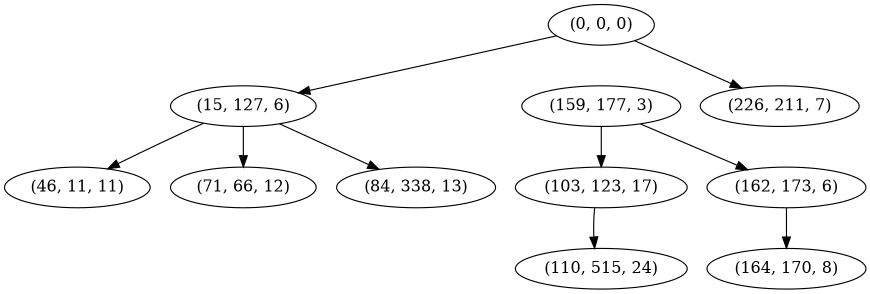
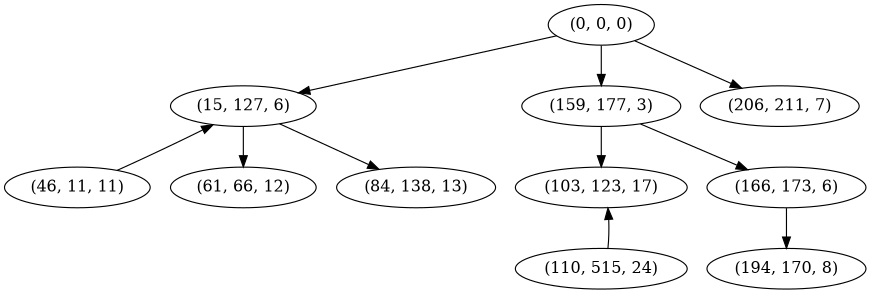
edge "(0, 0, 0)" -> "(159, 177, 3)": added
node "(226, 211, 7)": label "(226, 211, 7)" -> "(206, 211, 7)"
edge "(15, 127, 6)" -> "(46, 11, 11)": reversed
node "(71, 66, 12)": label "(71, 66, 12)" -> "(61, 66, 12)"
node "(84, 338, 13)": label "(84, 338, 13)" -> "(84, 138, 13)"
node "(162, 173, 6)": label "(162, 173, 6)" -> "(166, 173, 6)"
edge "(103, 123, 17)" -> "(110, 515, 24)": reversed
node "(164, 170, 8)": label "(164, 170, 8)" -> "(194, 170, 8)"
